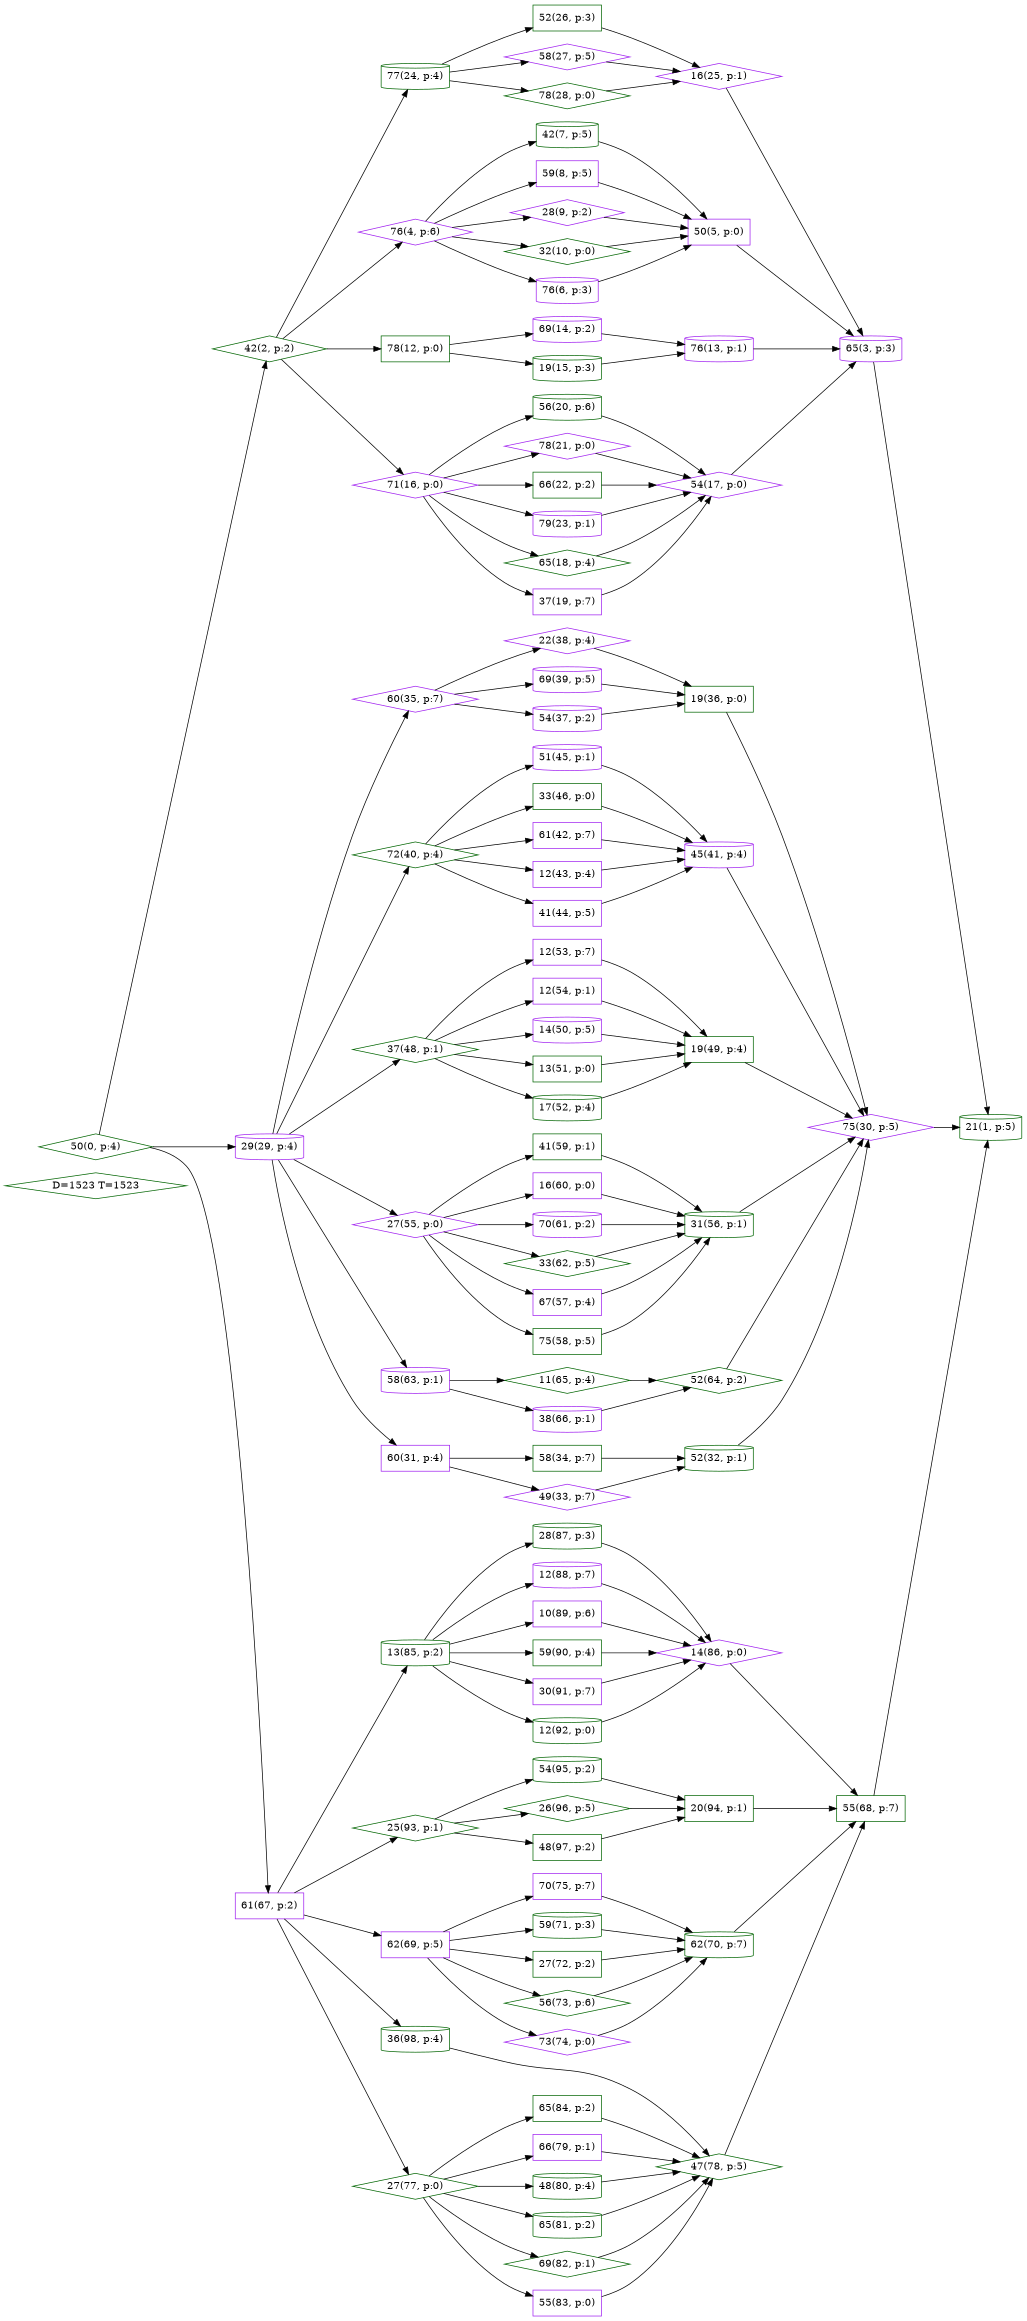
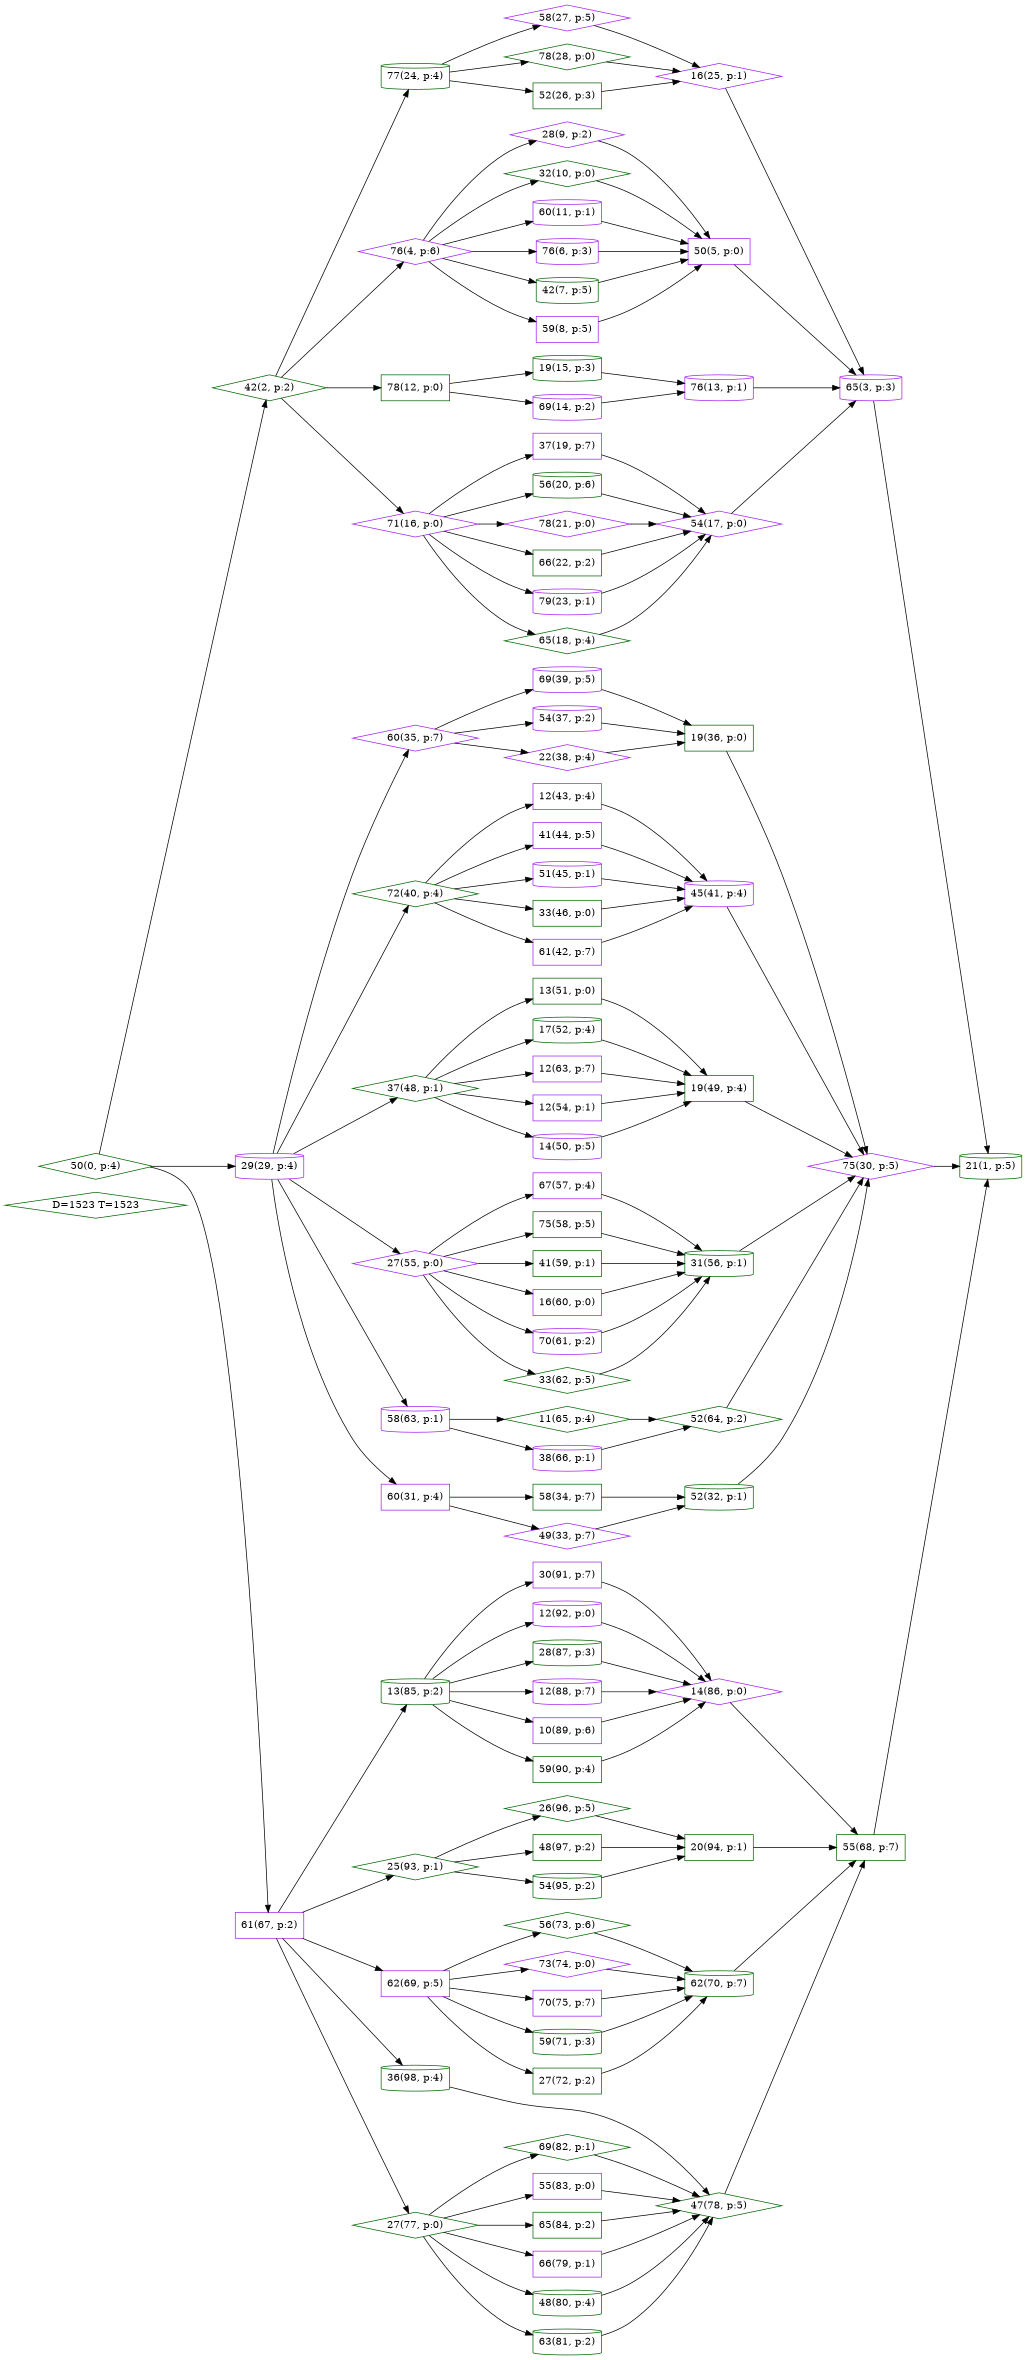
node "60(11, p:1)": added
node "12(53, p:7)": label "12(53, p:7)" -> "12(63, p:7)"
node "12(92, p:0)": color darkgreen -> purple
node "65(81, p:2)": label "65(81, p:2)" -> "63(81, p:2)"
